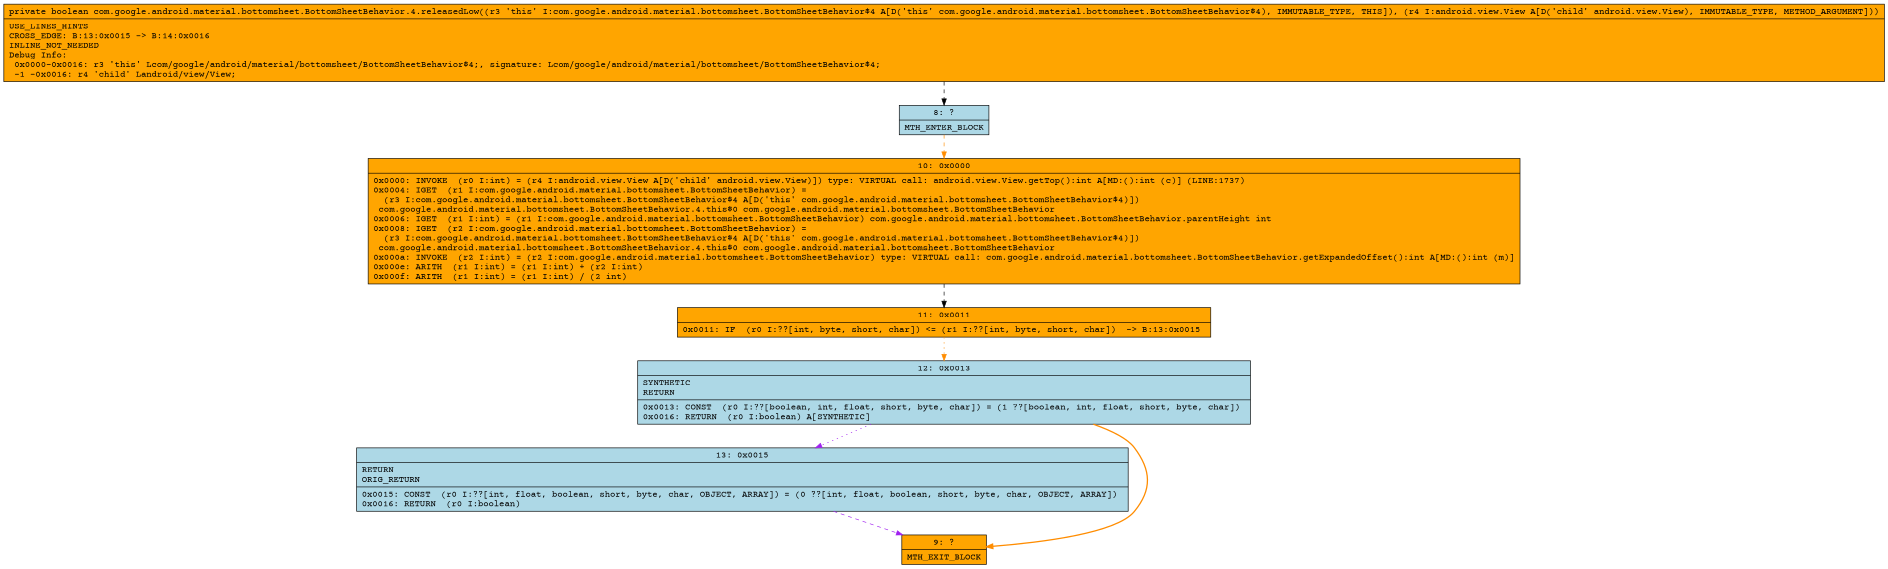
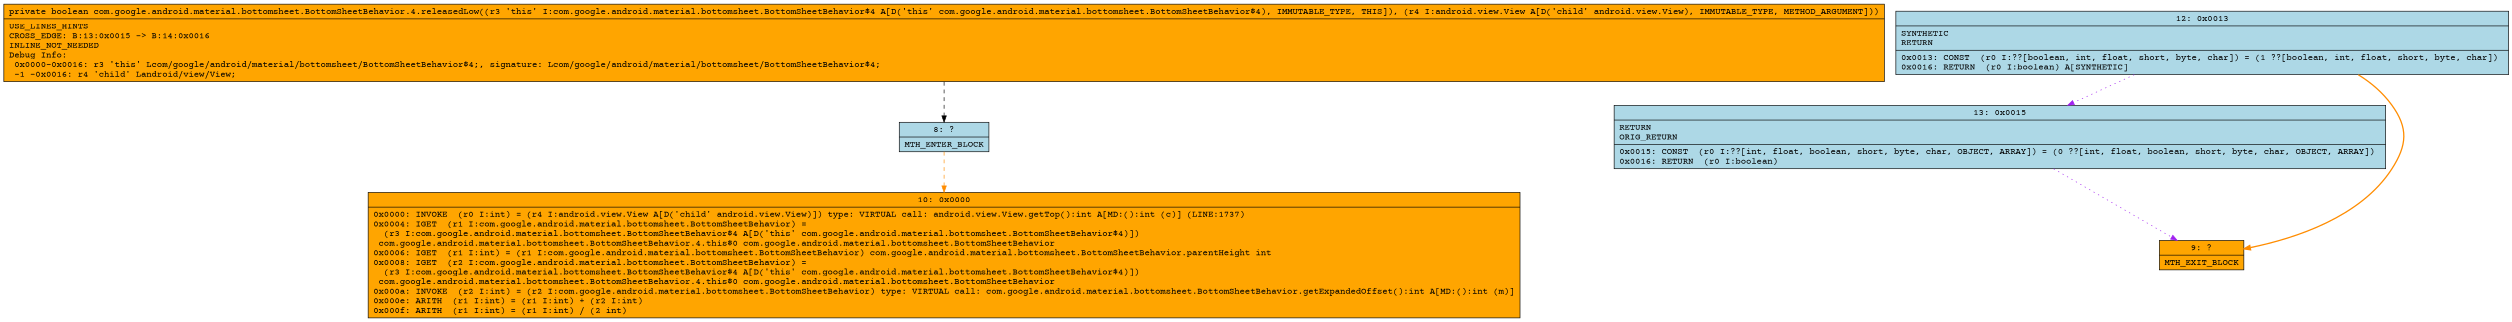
node "11: 0x0011": removed
edge "13: 0x0015" -> "9: ?": style dashed -> dotted
